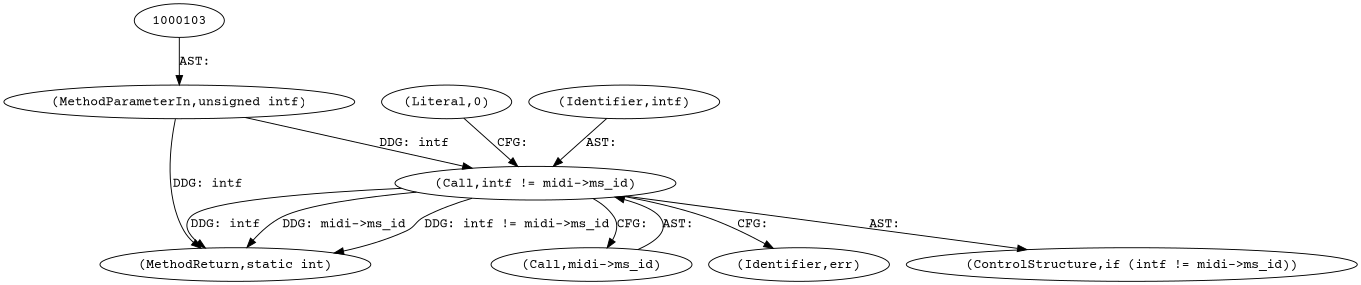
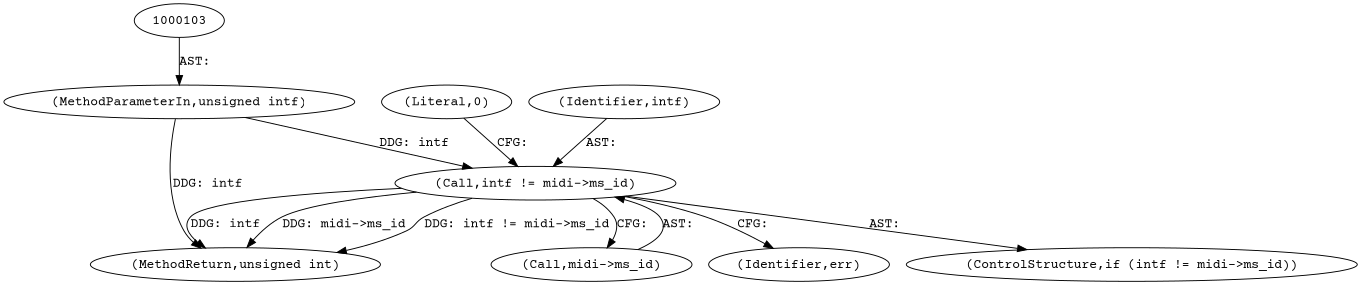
node "(MethodReturn,static int)": label "(MethodReturn,static int)" -> "(MethodReturn,unsigned int)"
